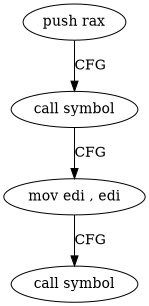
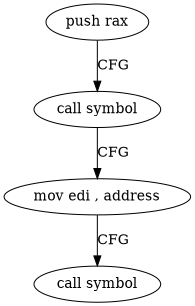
node "mov edi , edi": label "mov edi , edi" -> "mov edi , address"
